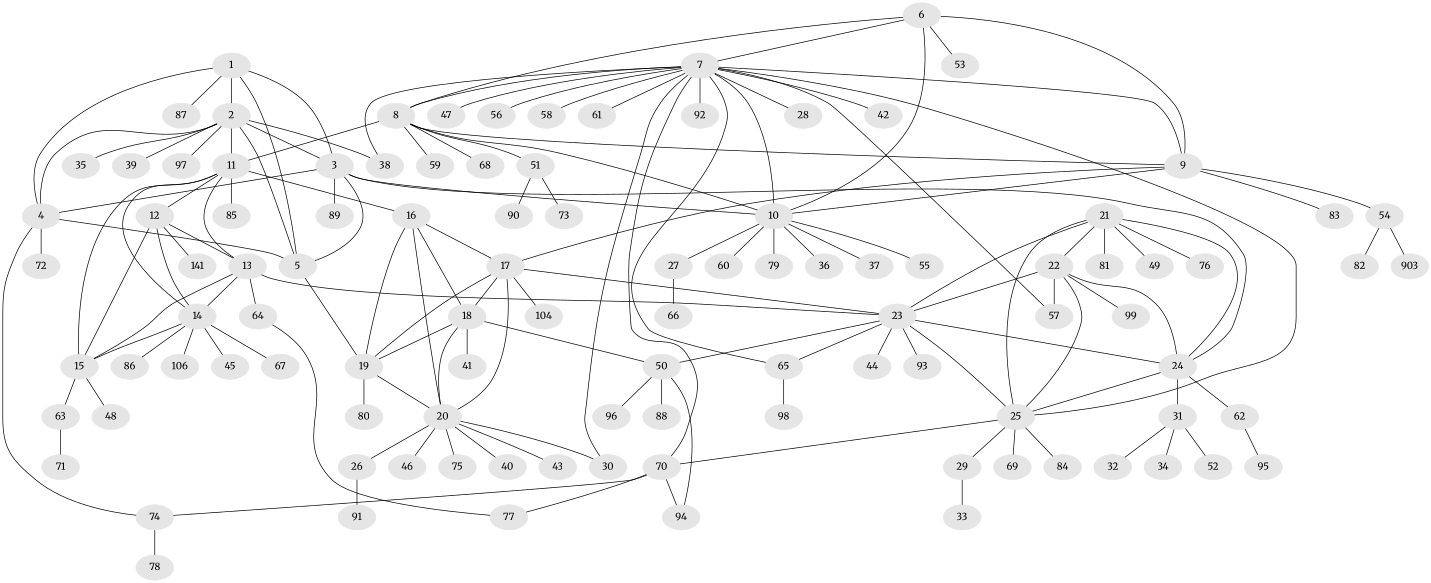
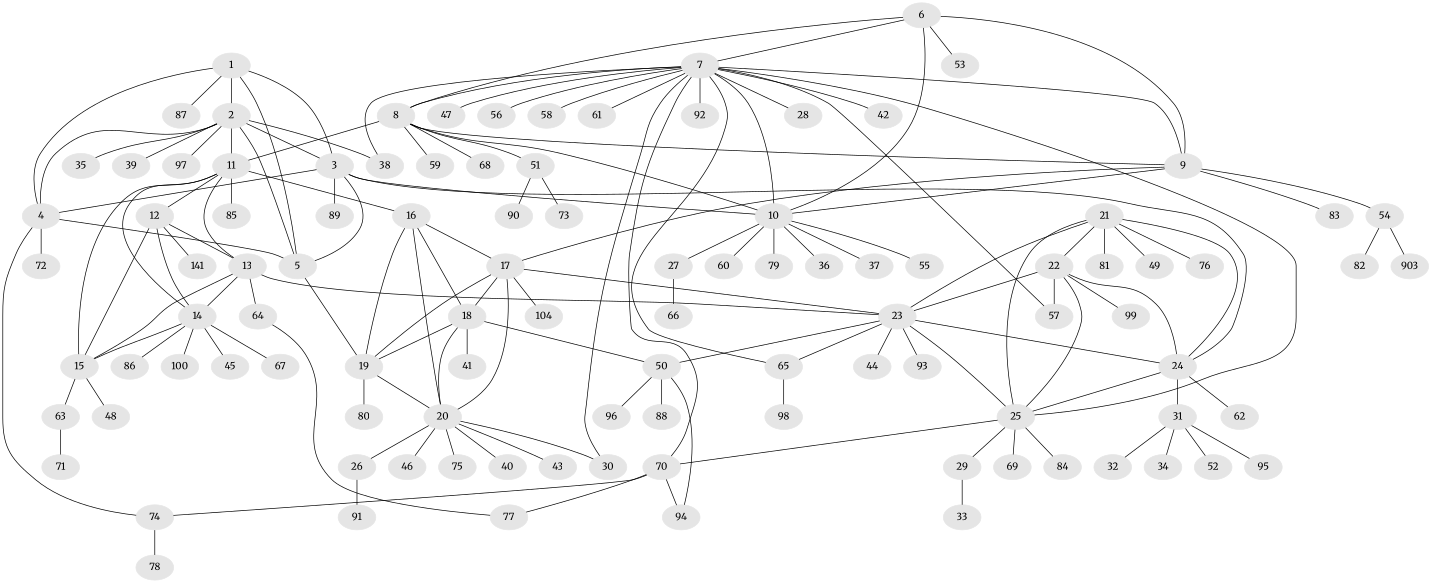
node "106": label "106" -> "100"
edge "62" -- "95": now "31" -- "95"
